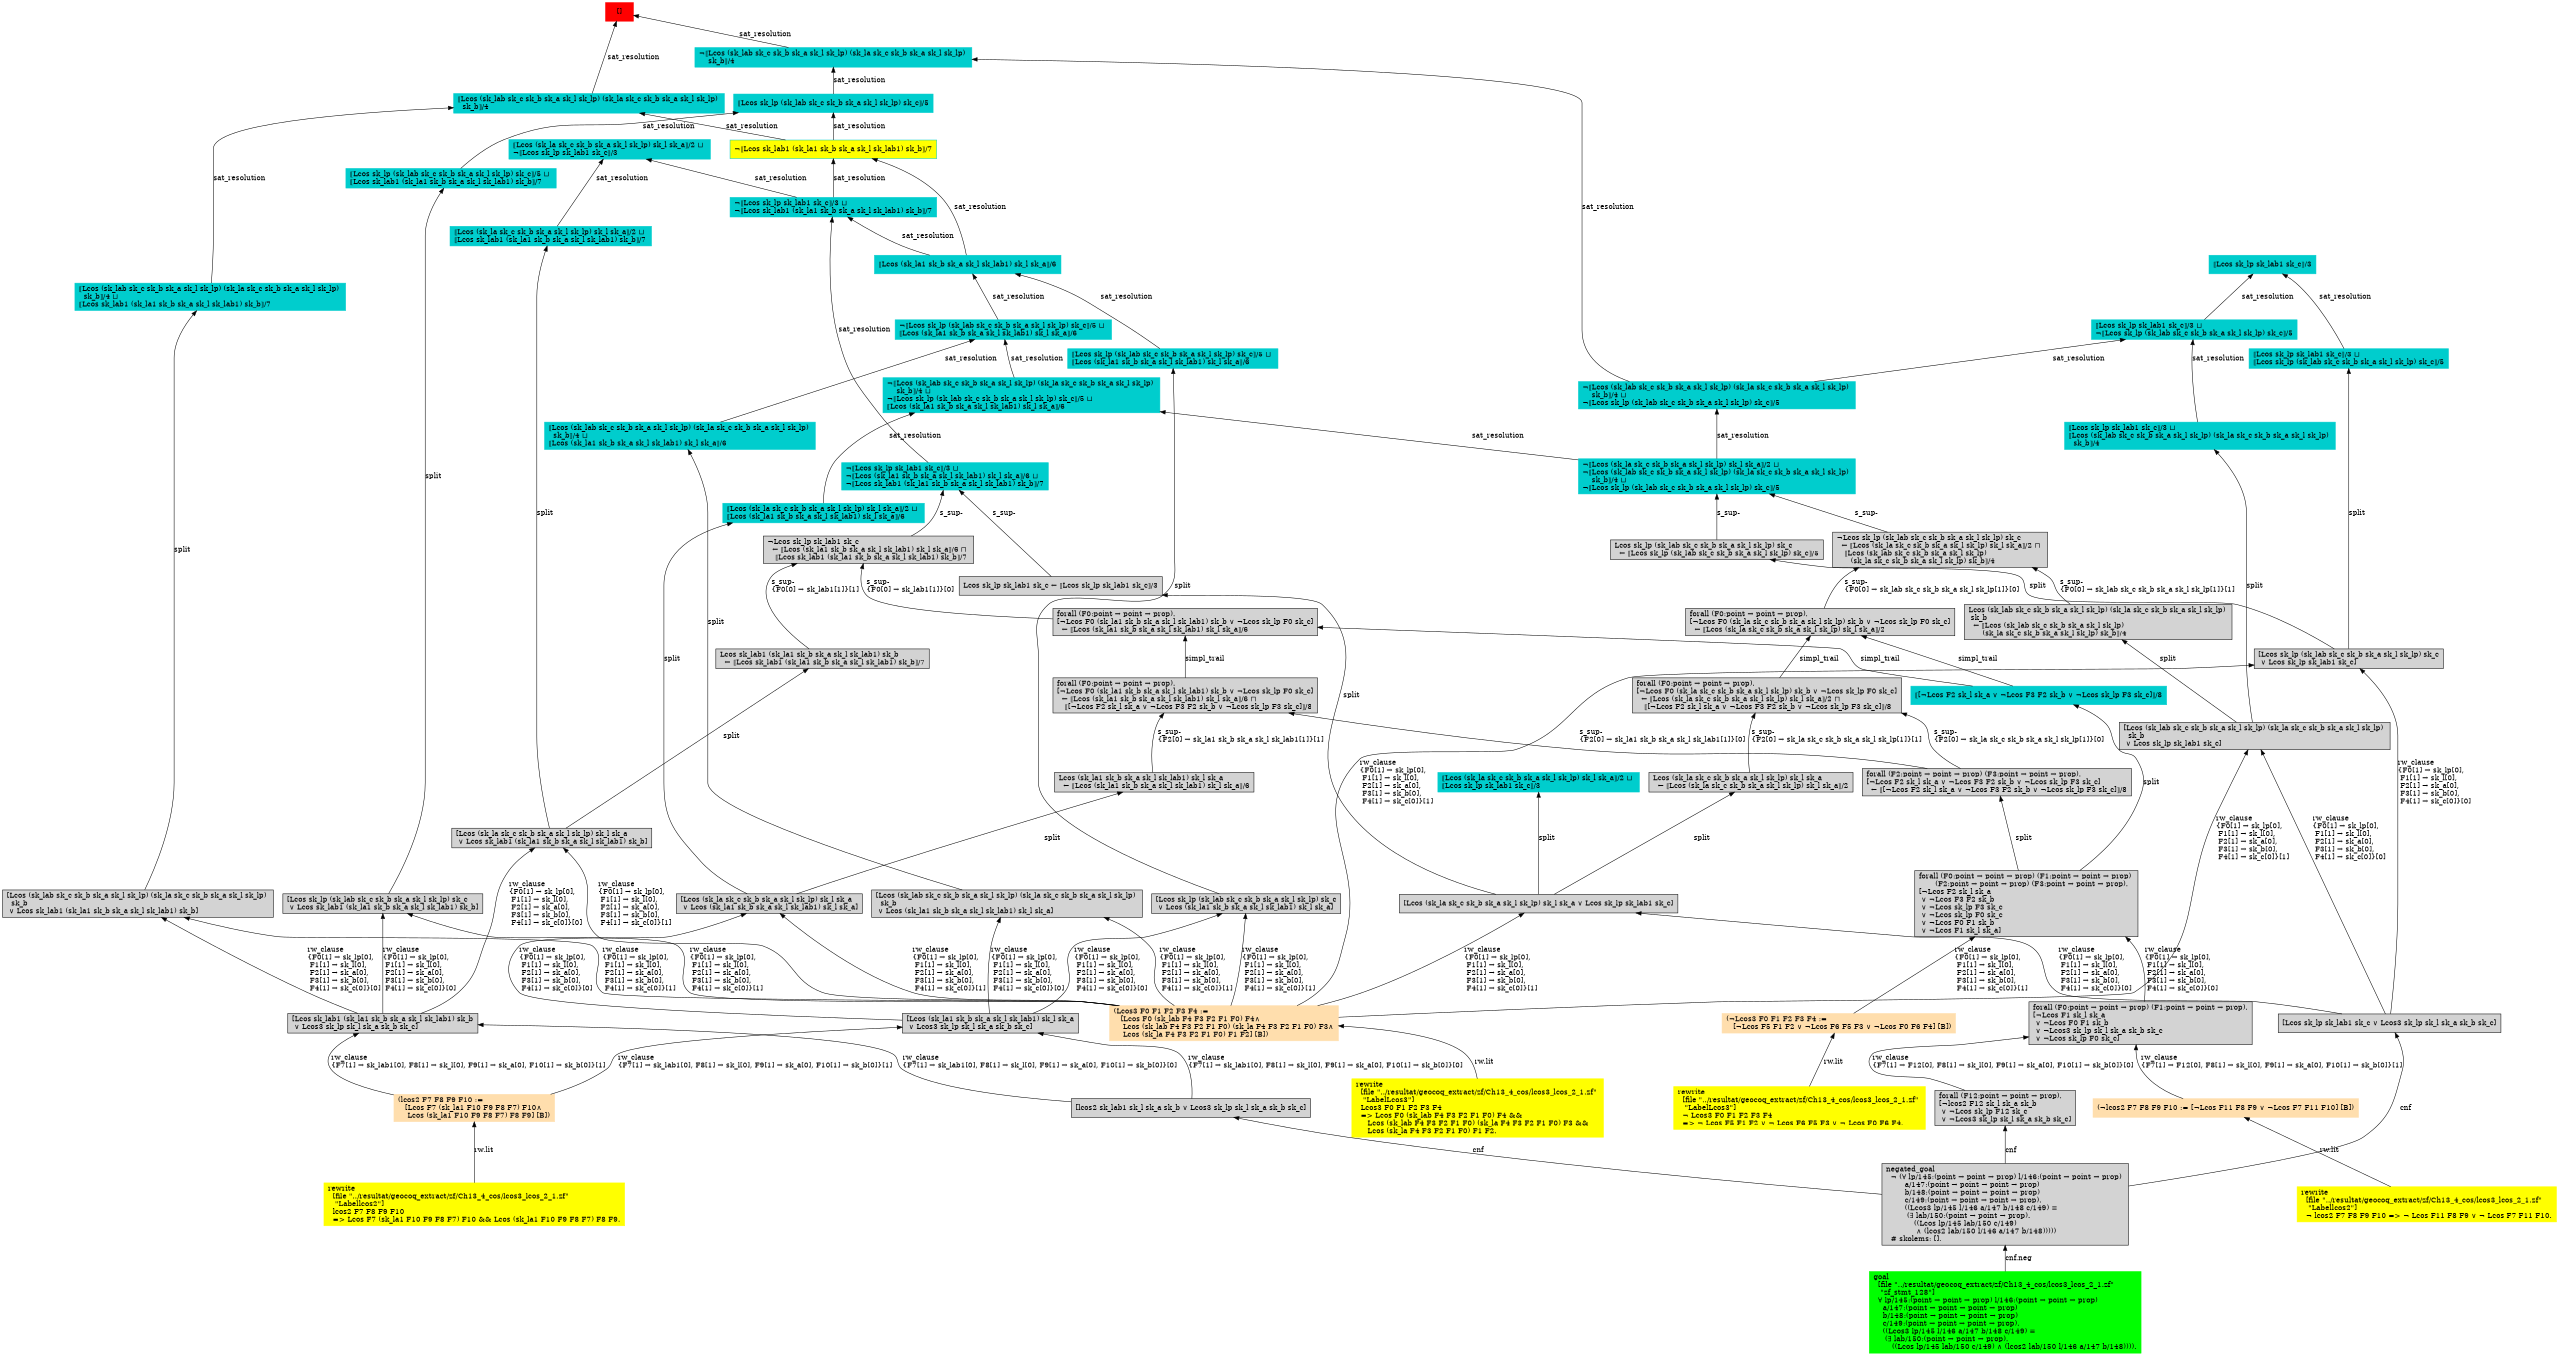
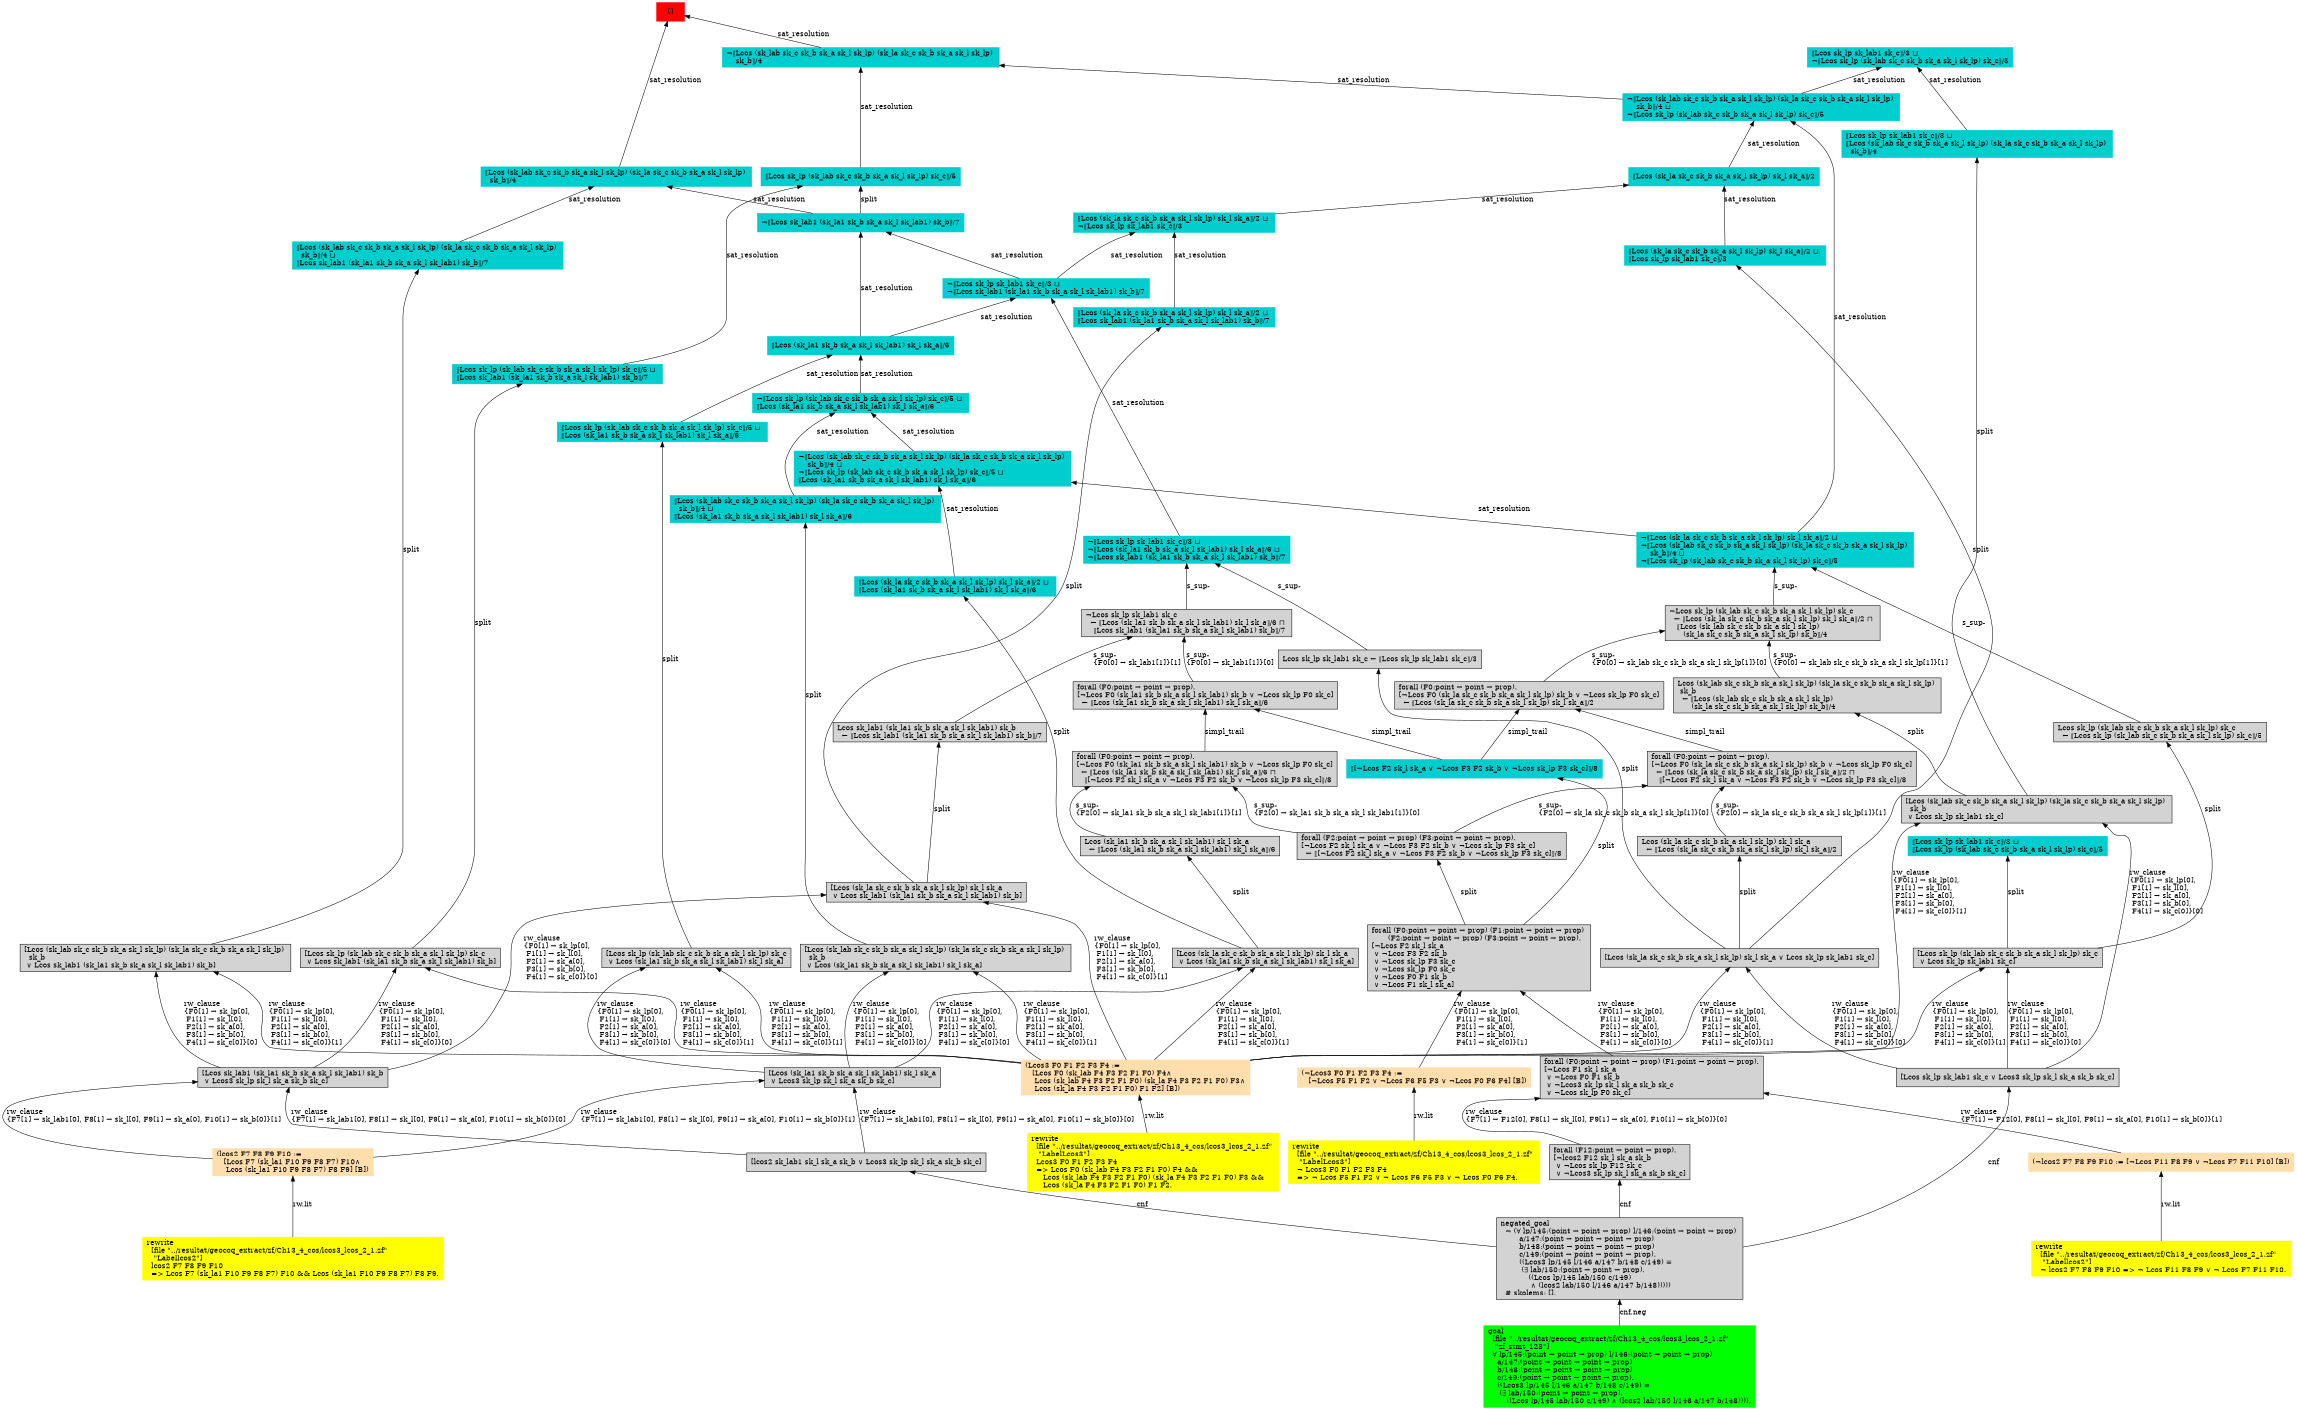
edge "¬⟦Lcos sk_lab1 (sk_la1 sk_b sk_a sk_l sk_lab1) sk_b⟧/7" -> "⟦Lcos sk_lp (sk_lab sk_c sk_b sk_a sk_l sk_lp) sk_c⟧/5": label "sat_resolution" -> "split"
node "¬⟦Lcos sk_lab1 (sk_la1 sk_b sk_a sk_l sk_lab1) sk_b⟧/7": fillcolor yellow -> cyan3
node "⟦Lcos (sk_la sk_c sk_b sk_a sk_l sk_lp) sk_l sk_a⟧/2": added
node "⟦Lcos sk_lp sk_lab1 sk_c⟧/3": removed
